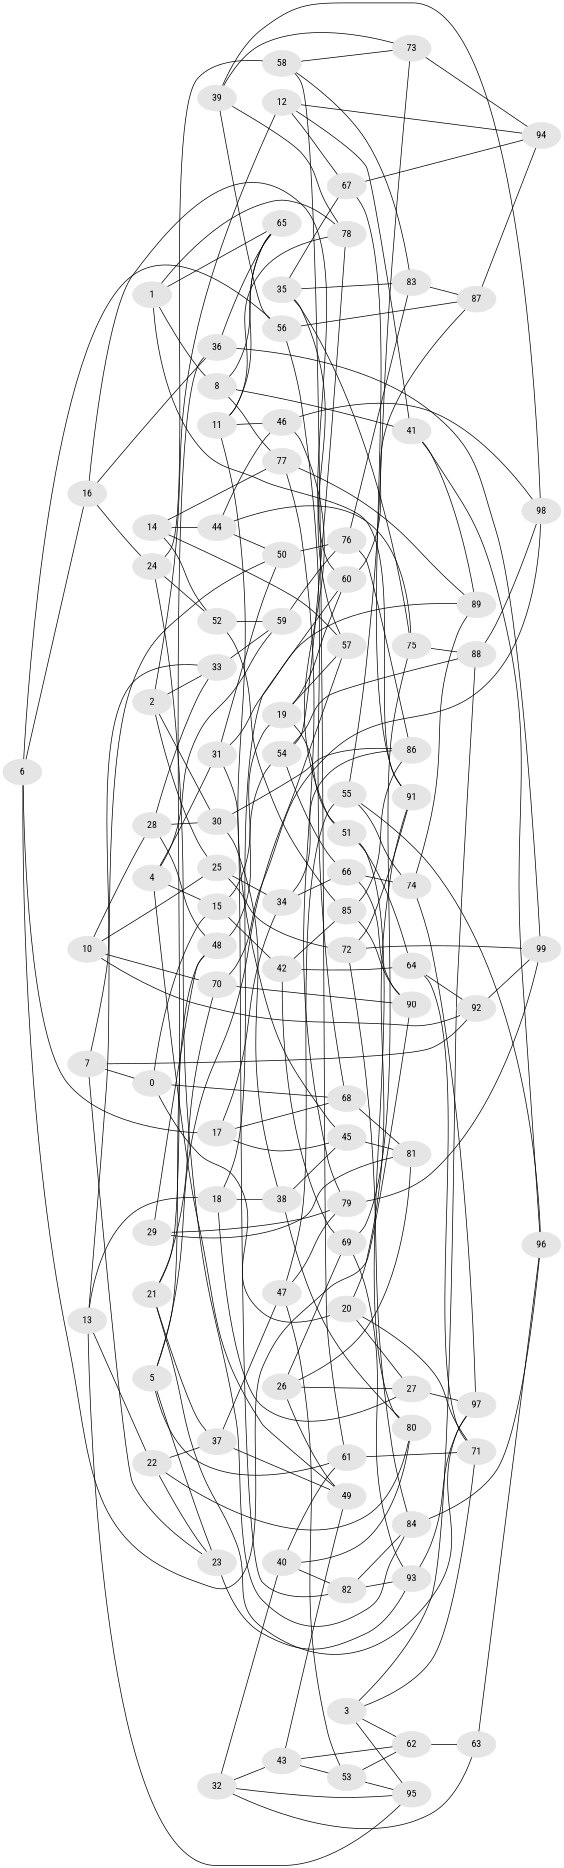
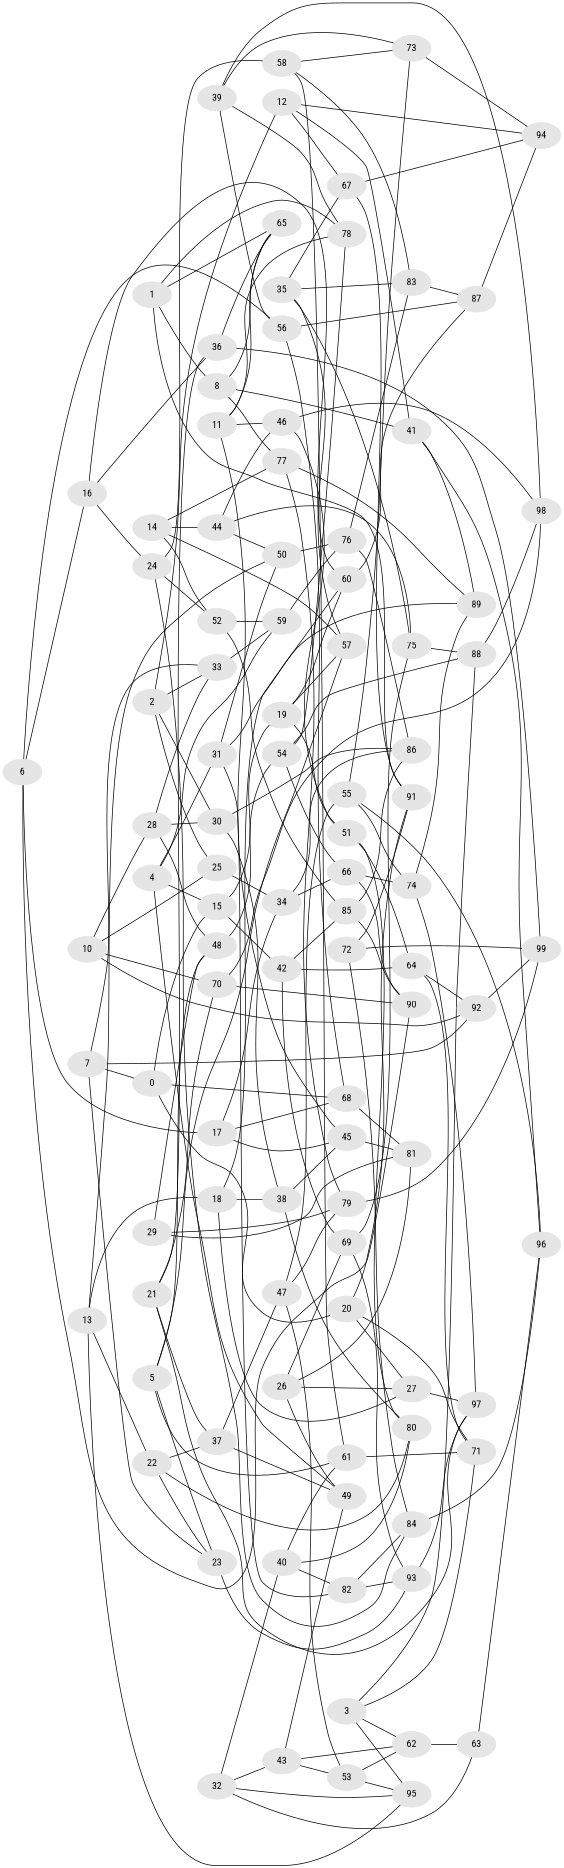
edge "25" -- "72": removed
